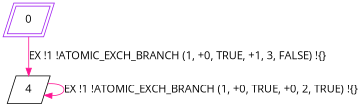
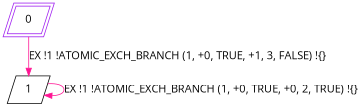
node "4": label "4" -> "1"
